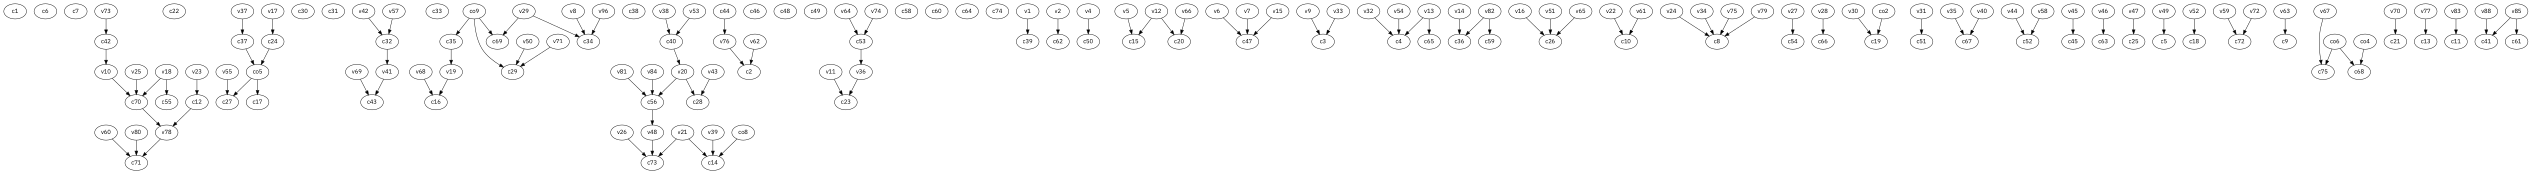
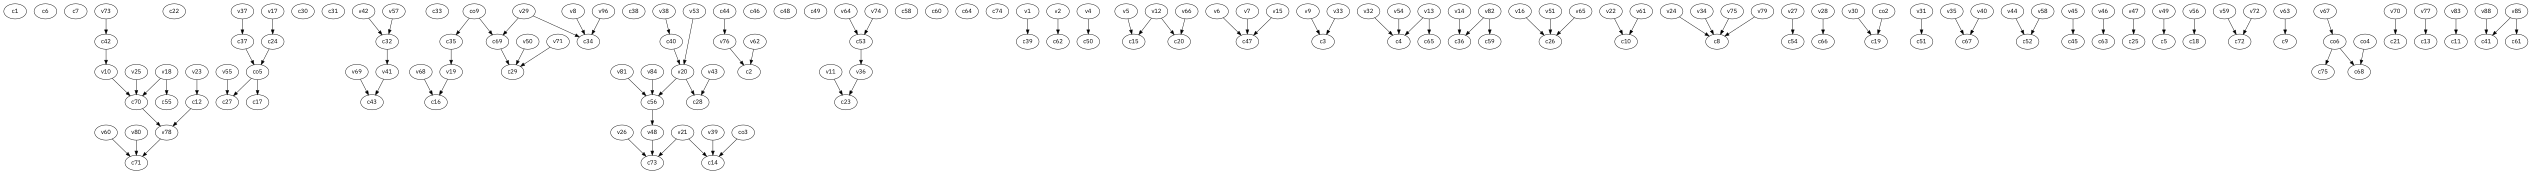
node "v52": label "v52" -> "v56"
edge "v53" -> "c40": now "v53" -> "v20"
edge "v67" -> "c75": now "v67" -> "co6"
edge "co9" -> "c29": now "c69" -> "c29"
node "co8": label "co8" -> "co3"
